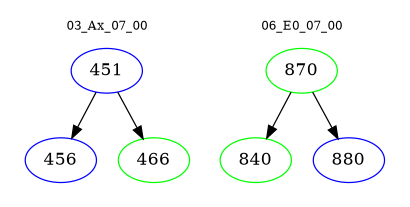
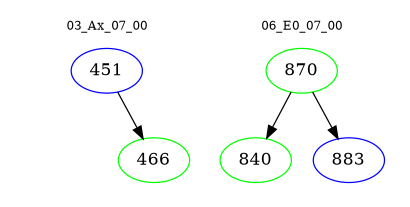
node "456": removed
node "880": label "880" -> "883"
